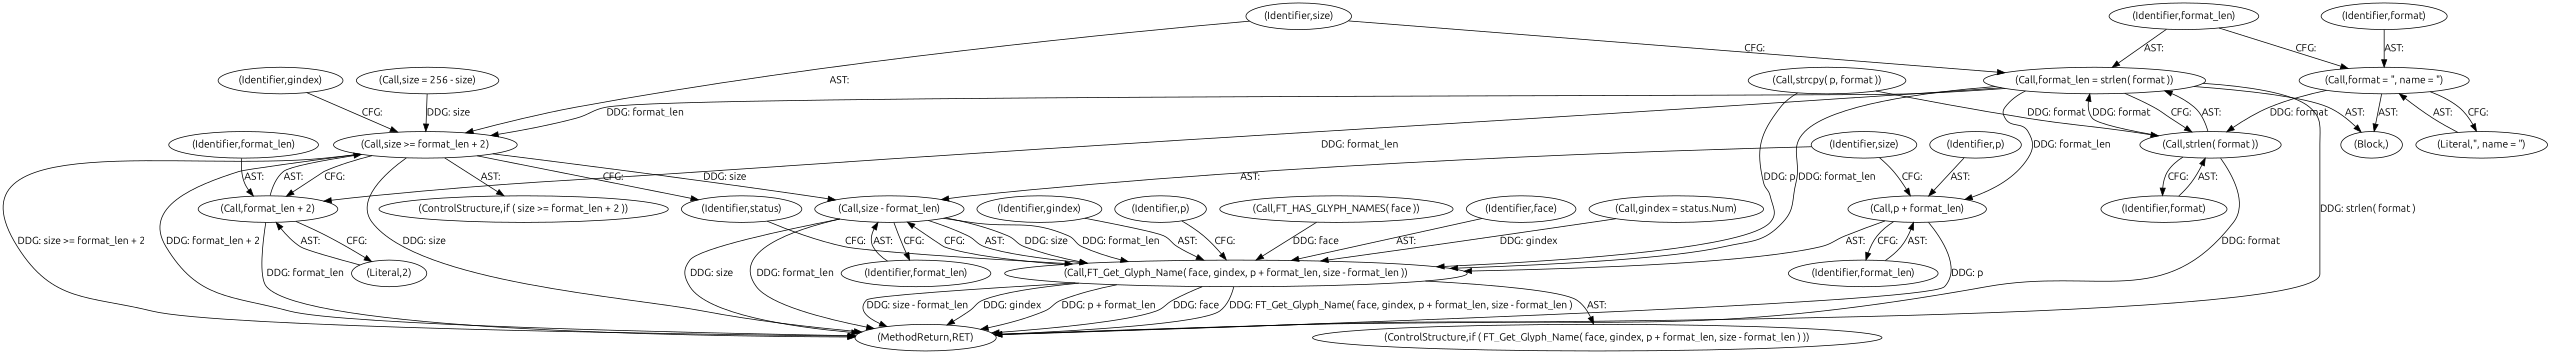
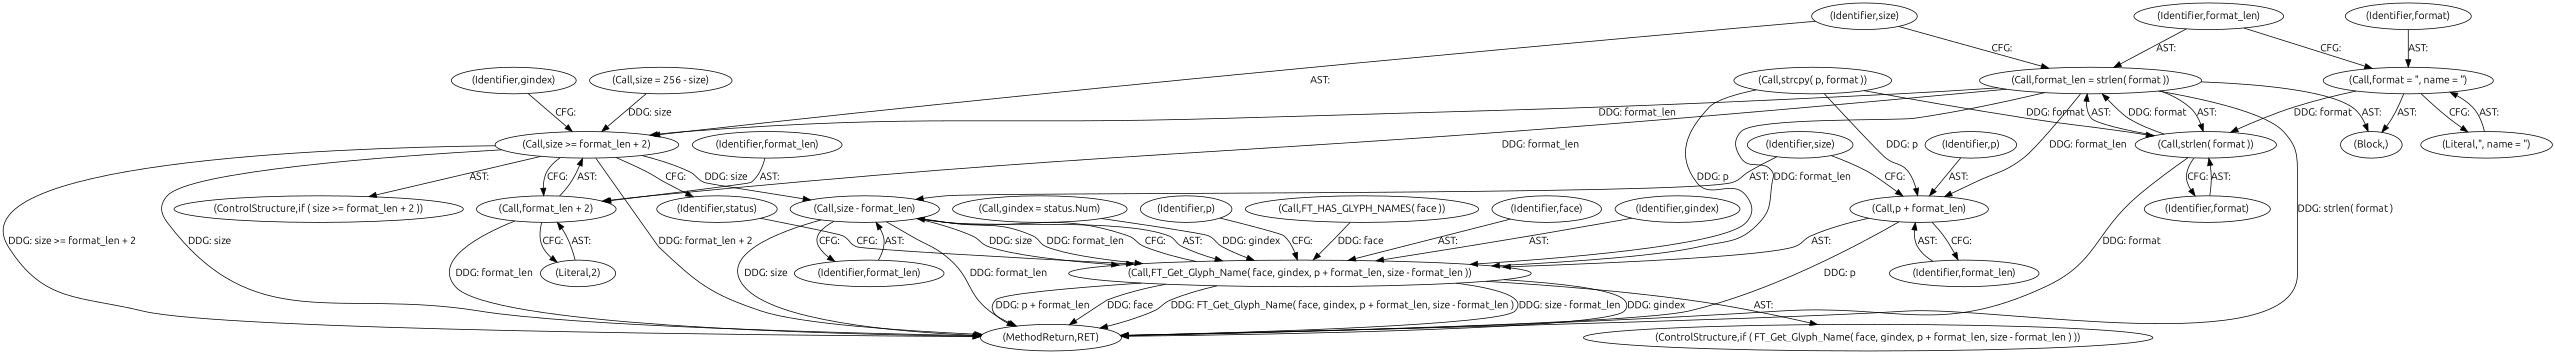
edge "(Call,format_len = strlen( format ))" -> "(Call,strlen( format ))": label "CFG: " -> "AST: "
edge "(Call,strcpy( p, format ))" -> "(Call,p + format_len)": added, label "DDG: p"
